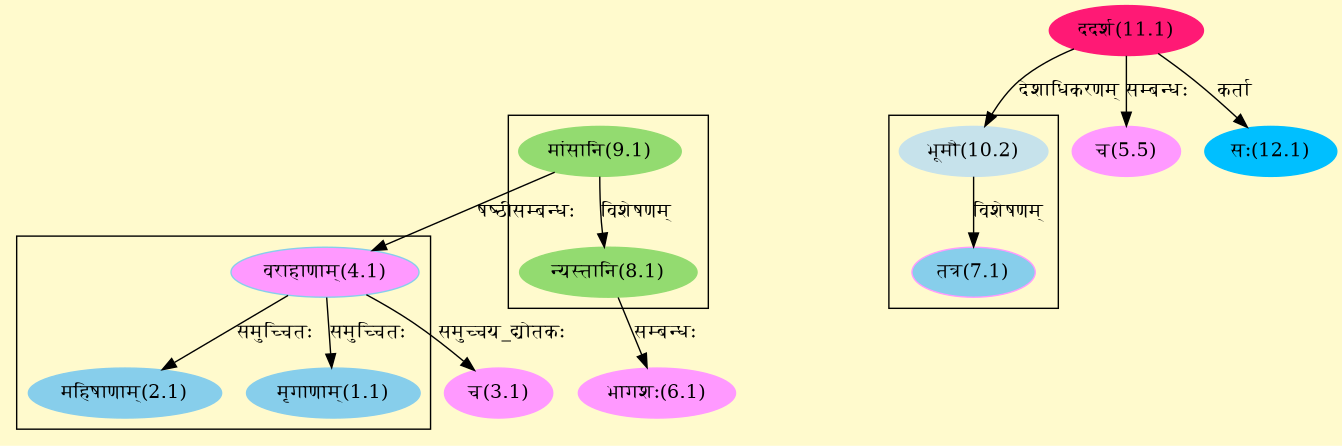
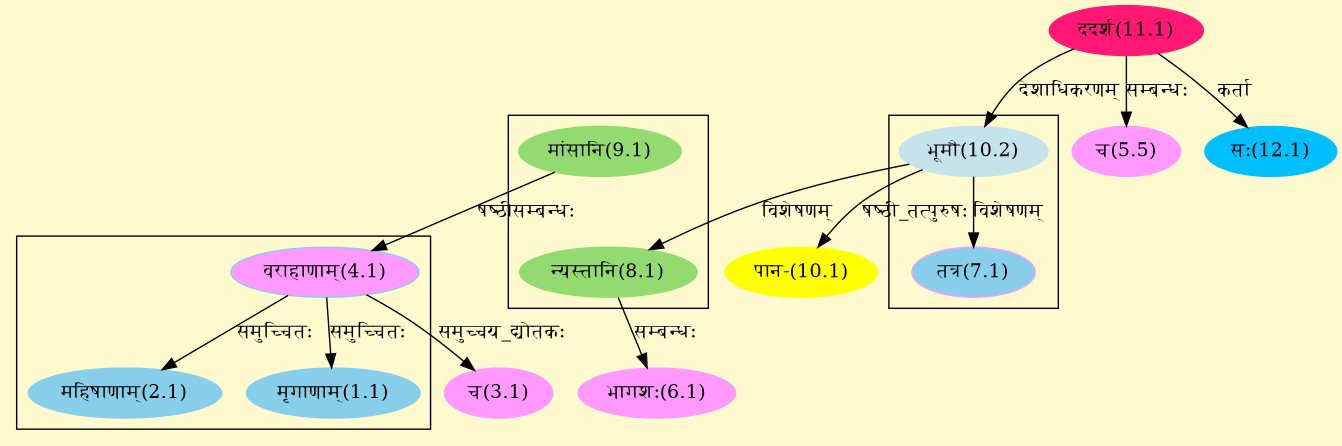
edge "मांसानि(9.1)" -> "न्यस्तानि(8.1)": now "भूमौ(10.2)" -> "न्यस्तानि(8.1)"
node "पान-(10.1)": added
